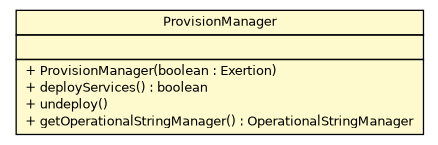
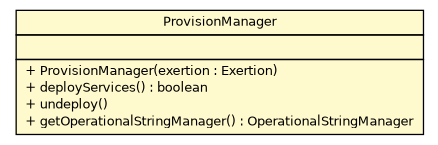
node "ProvisionManager": text "+ ProvisionManager(boolean : Exertion)" -> "+ ProvisionManager(exertion : Exertion)"
